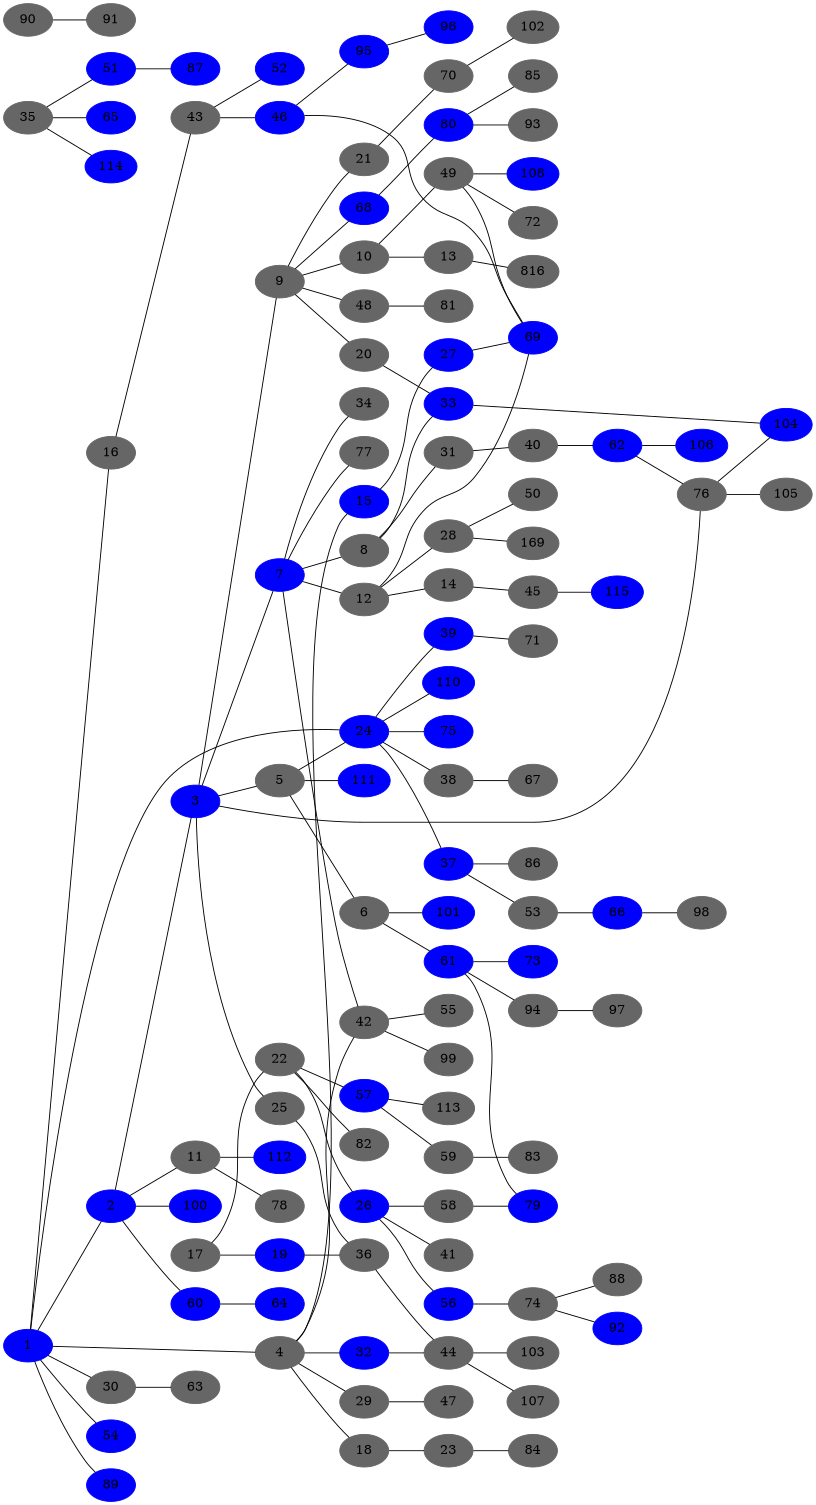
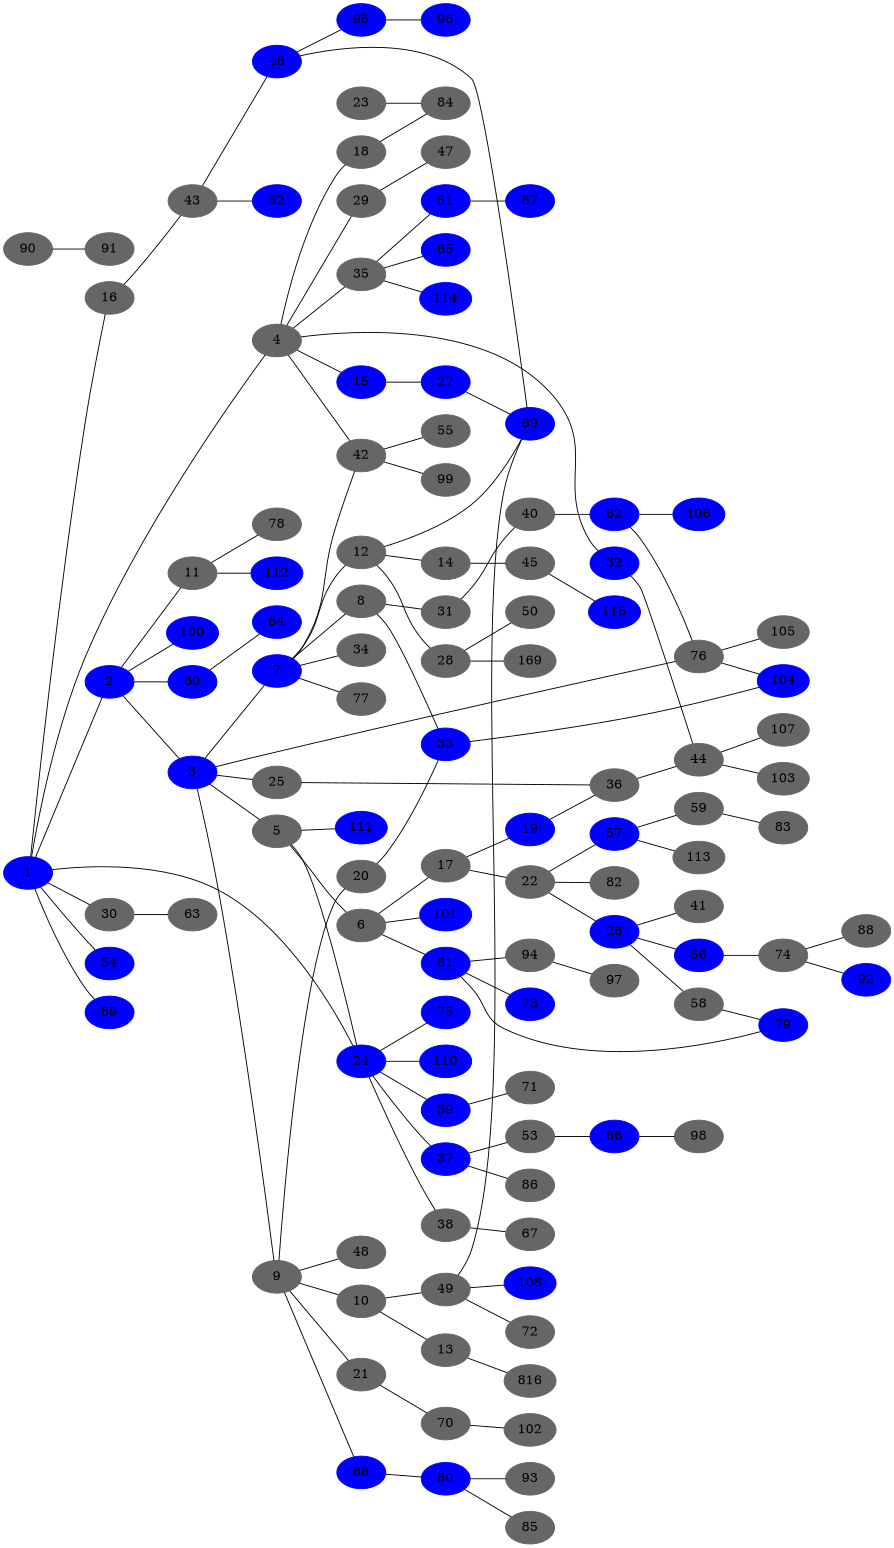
node "81": removed
edge "35" -- "4": added
edge "17" -- "6": added
edge "18" -- "23": now "18" -- "84"
